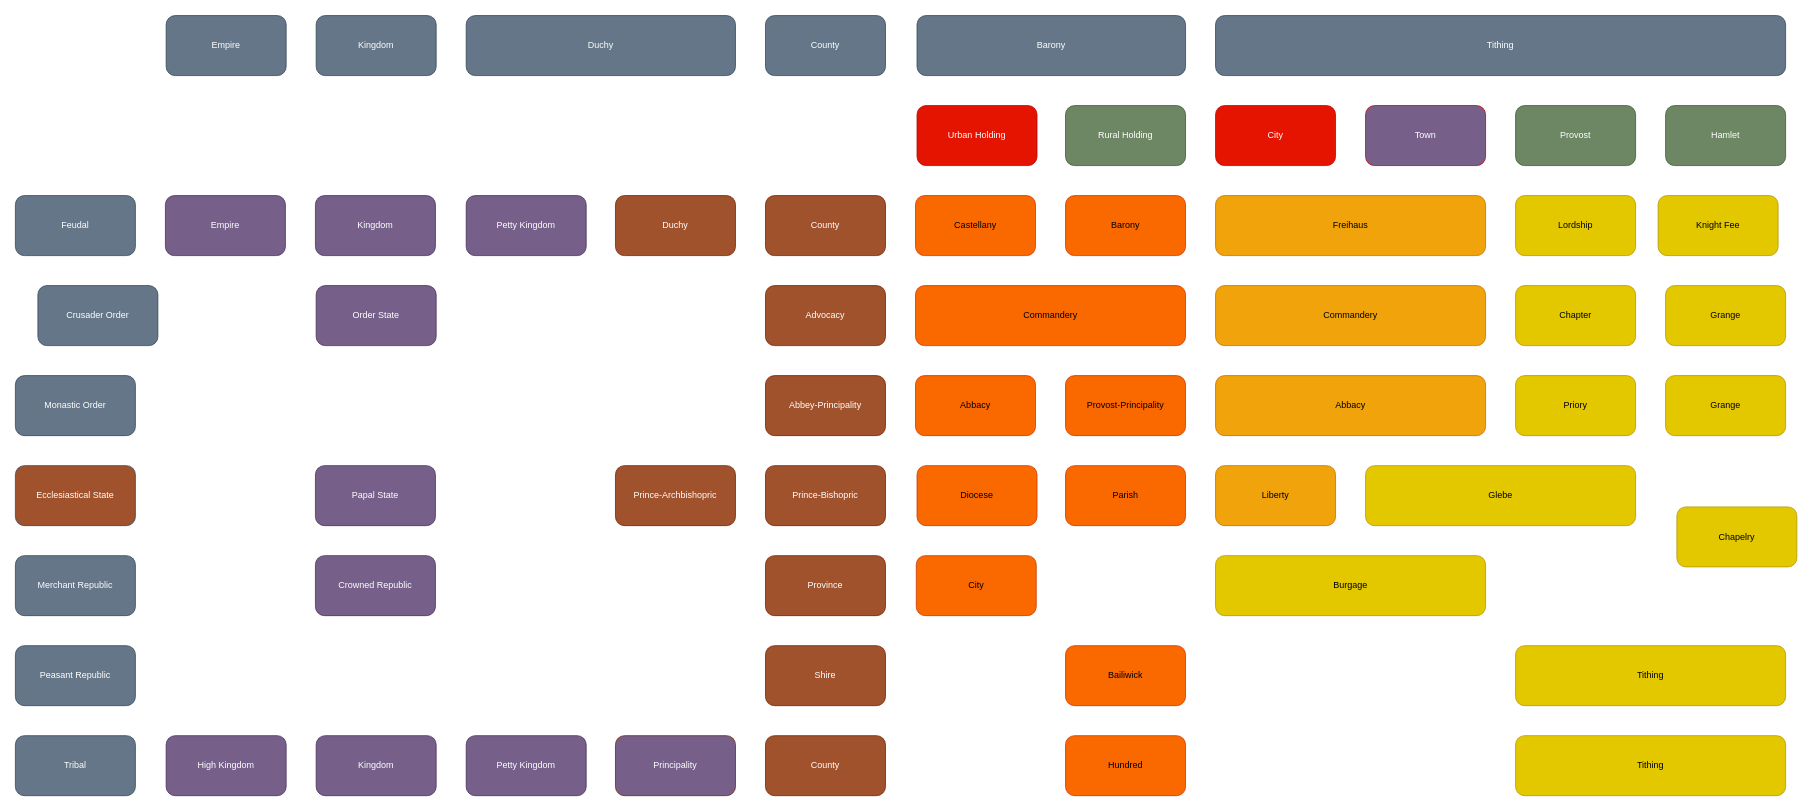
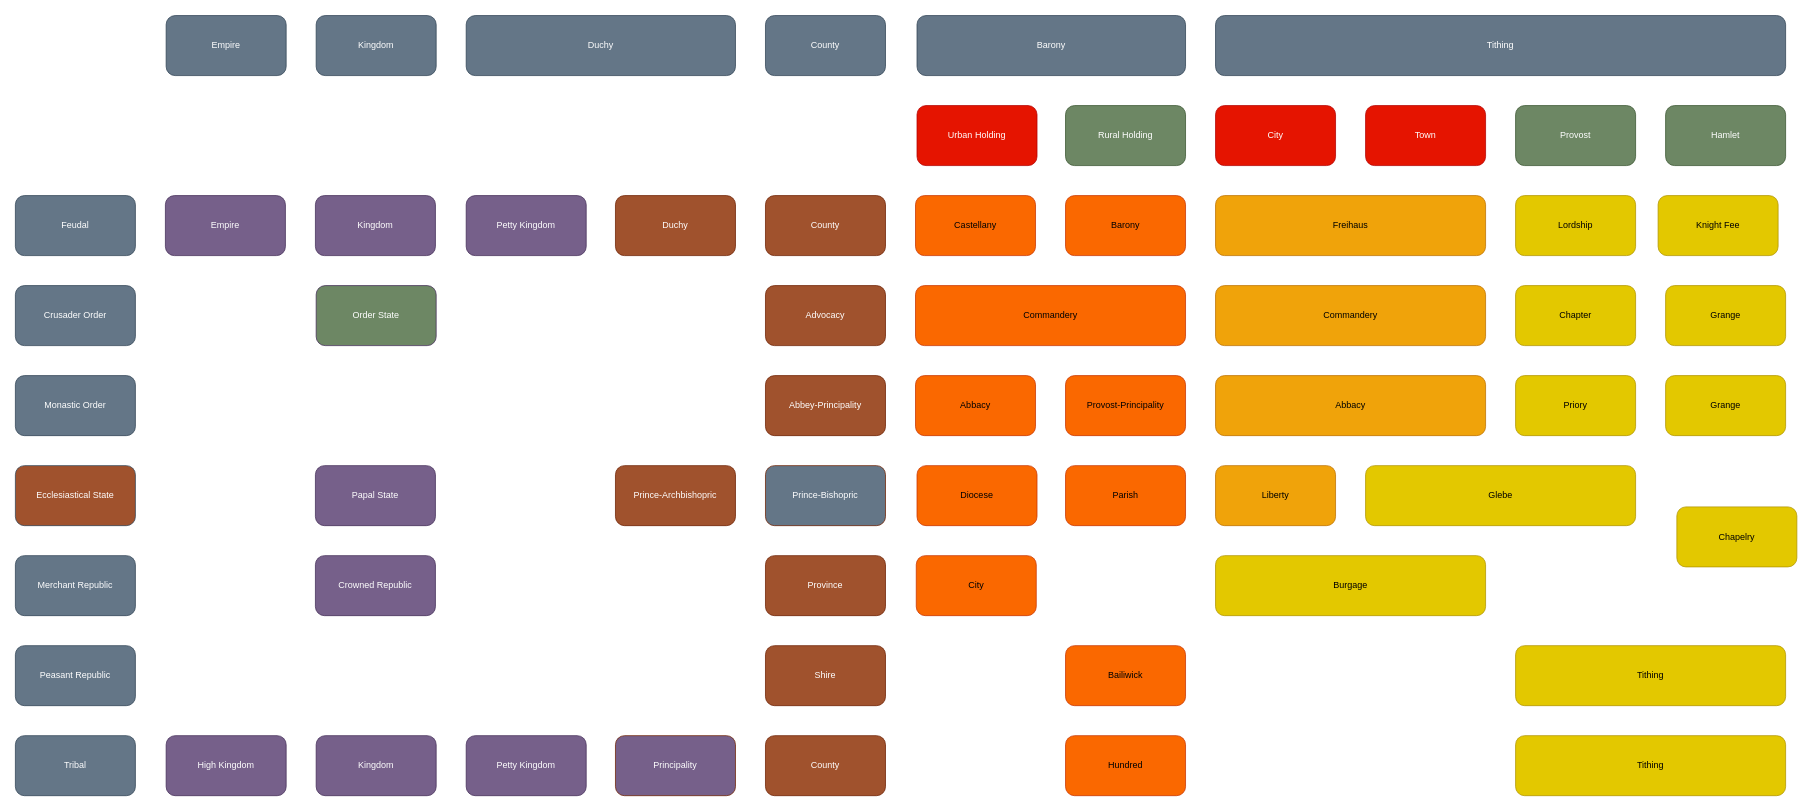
node "Town": fillcolor #76608a -> #e51400
node "Crusader Order": moved (98, 315) -> (75, 315)
node "Order State": fillcolor #76608a -> #6d8764
node "Prince-Bishopric": fillcolor #a0522d -> #647687
